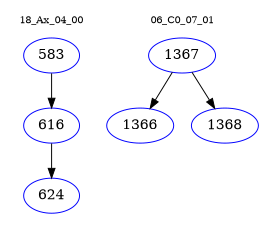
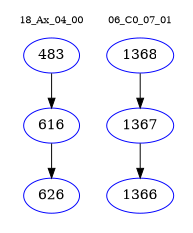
node "583": label "583" -> "483"
edge "1367" -> "1368": reversed
node "624": label "624" -> "626"
